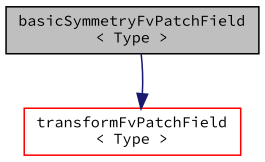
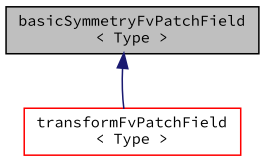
edge "basicSymmetryFvPatchField < Type >" -> "transformFvPatchField < Type >": reversed
